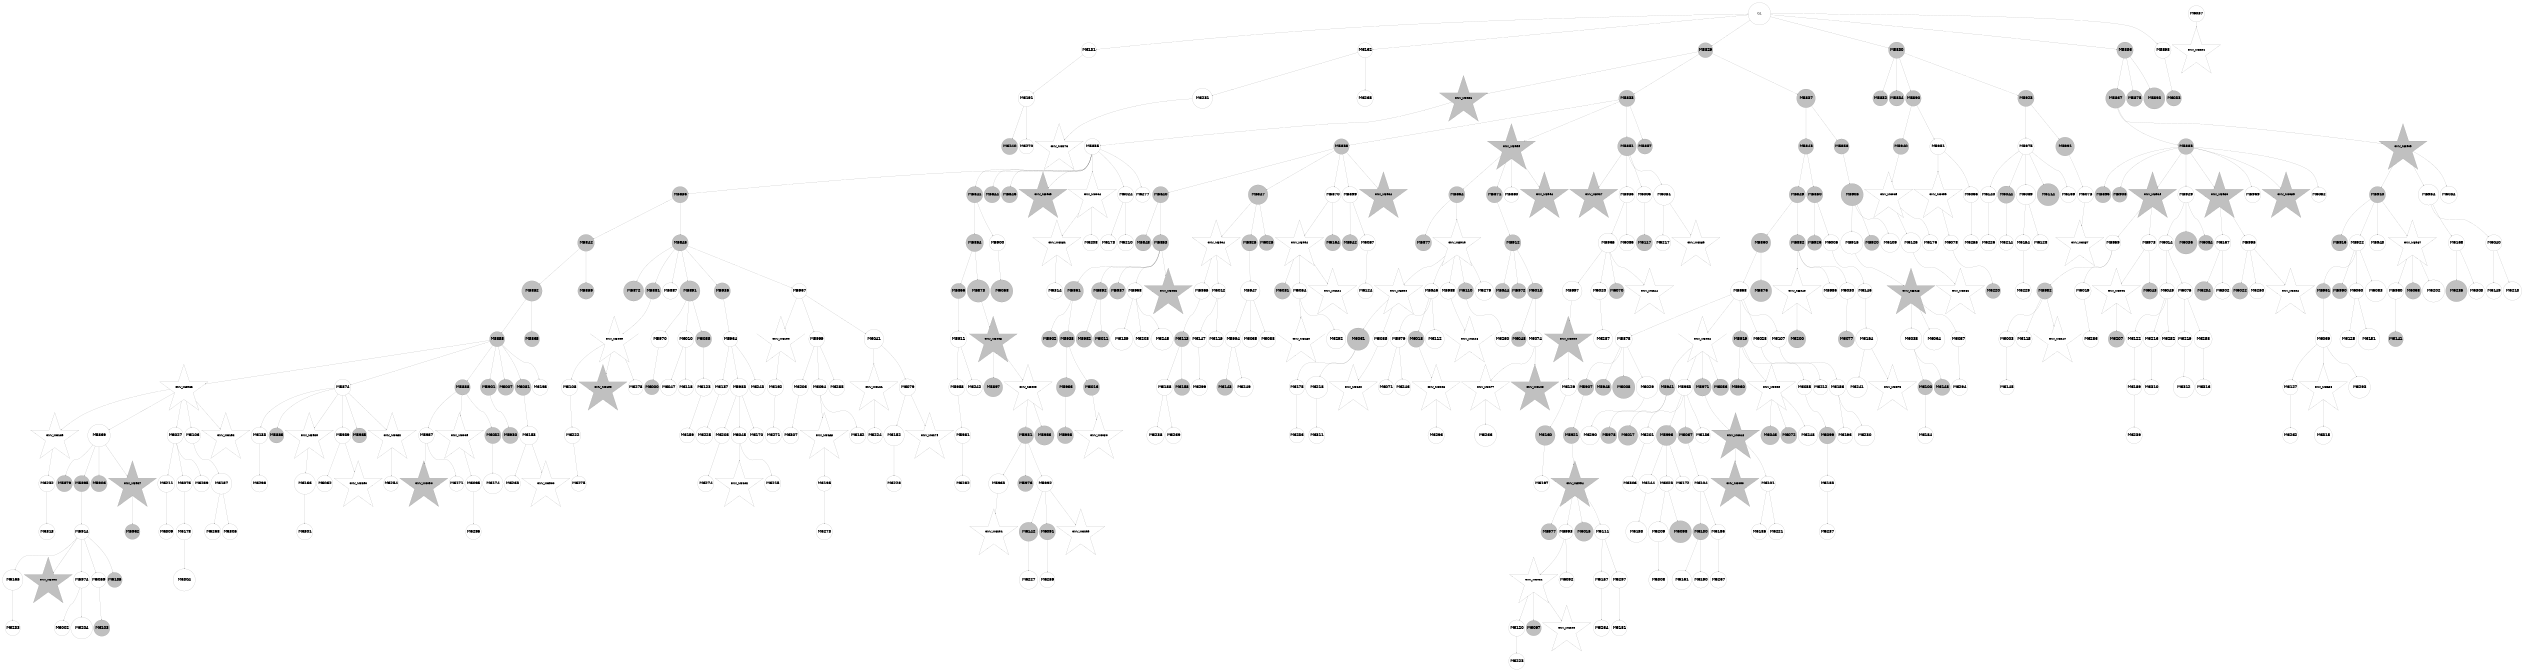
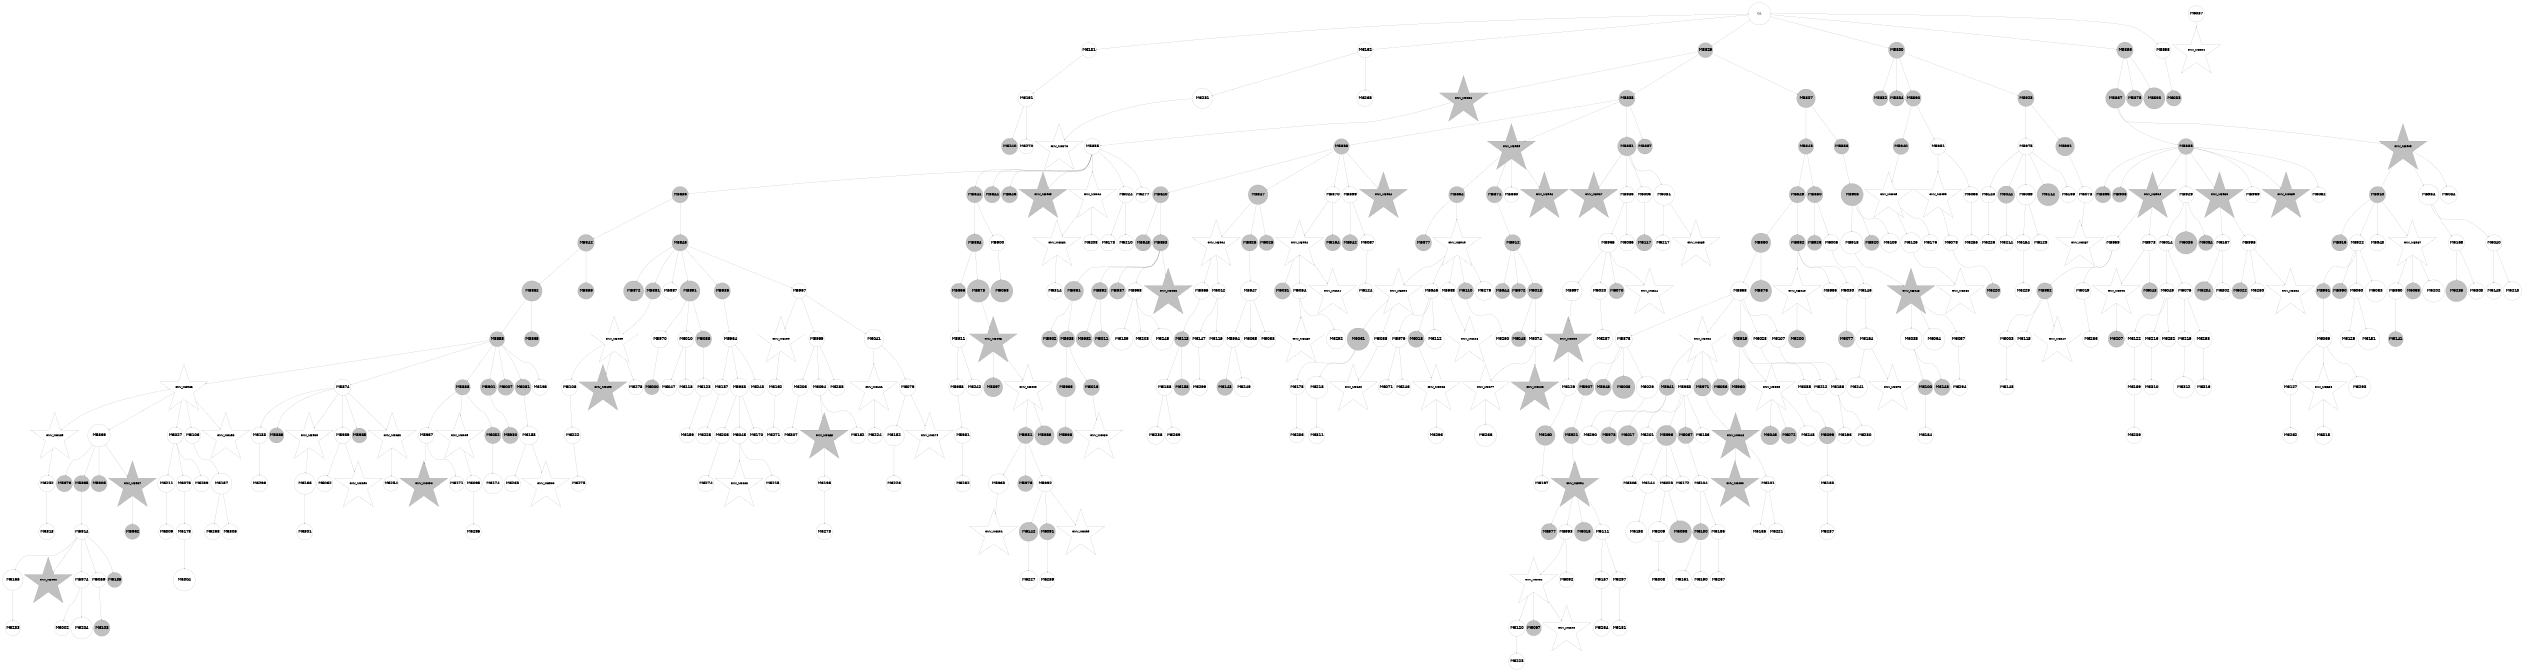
node "CNV_M6155": fillcolor white -> grey
